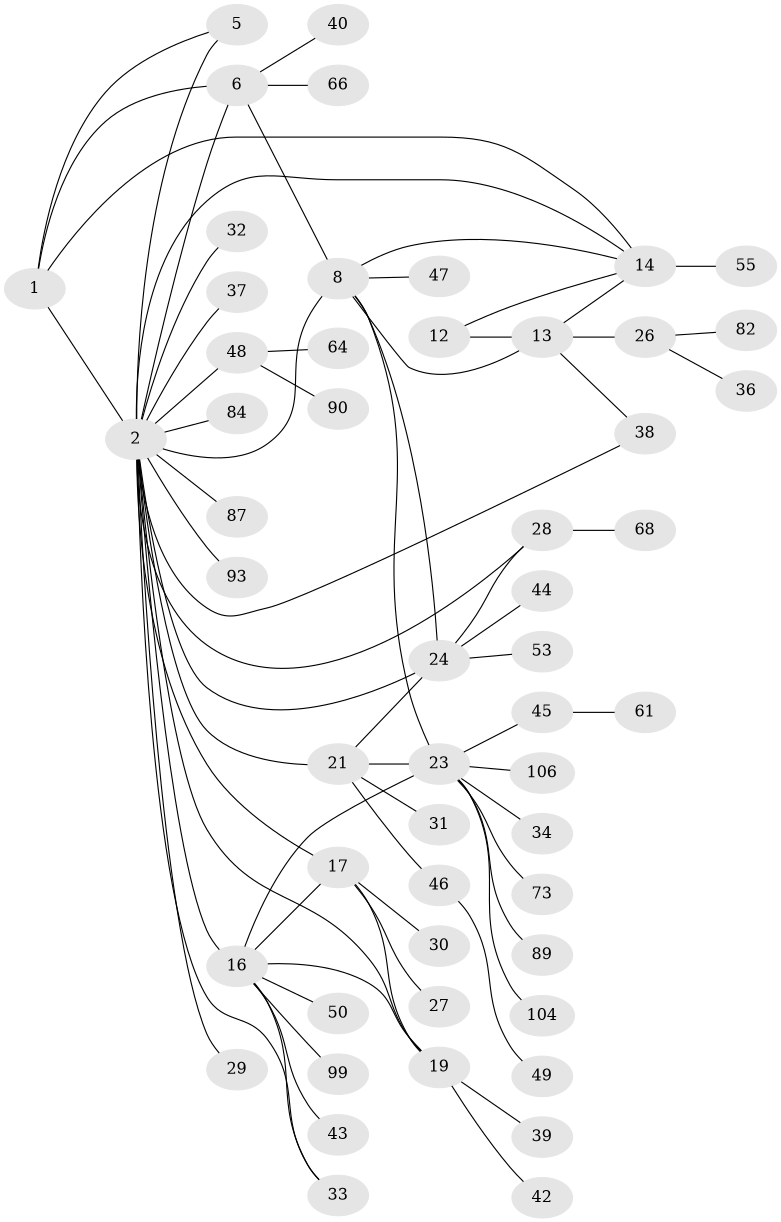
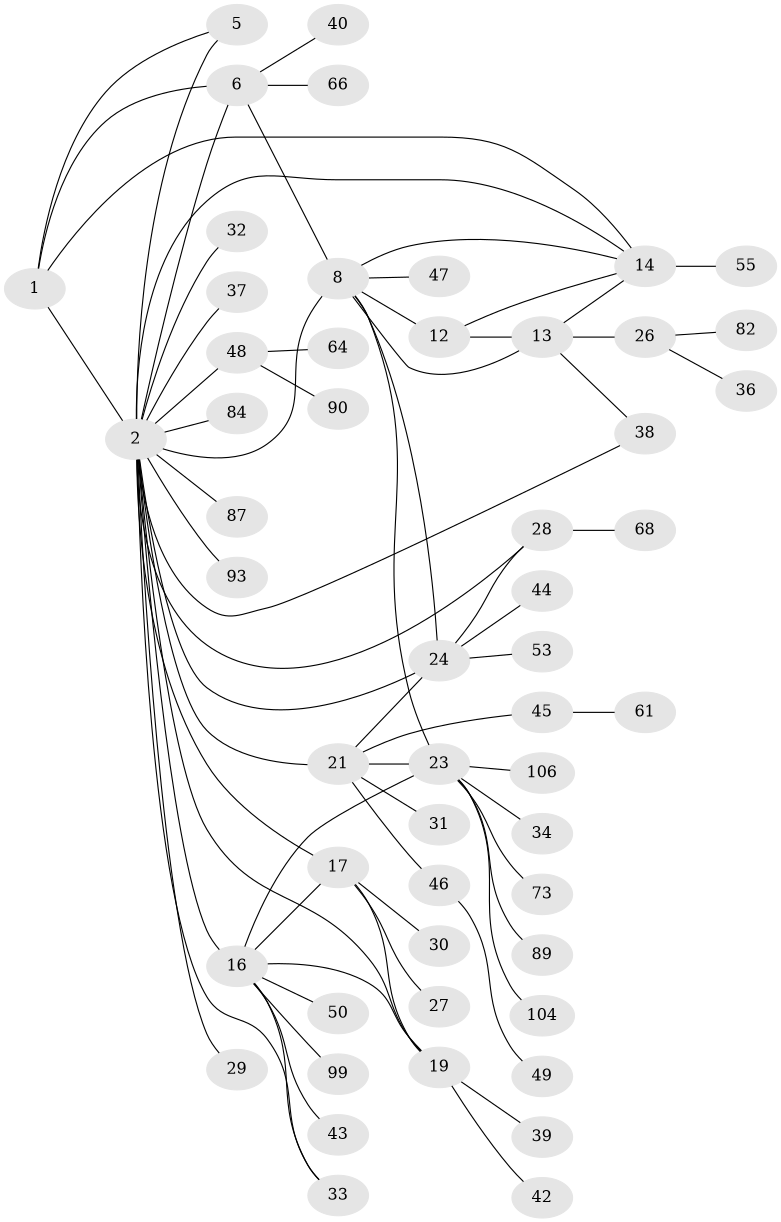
edge "8" -- "12": added
edge "45" -- "23": now "45" -- "21"
